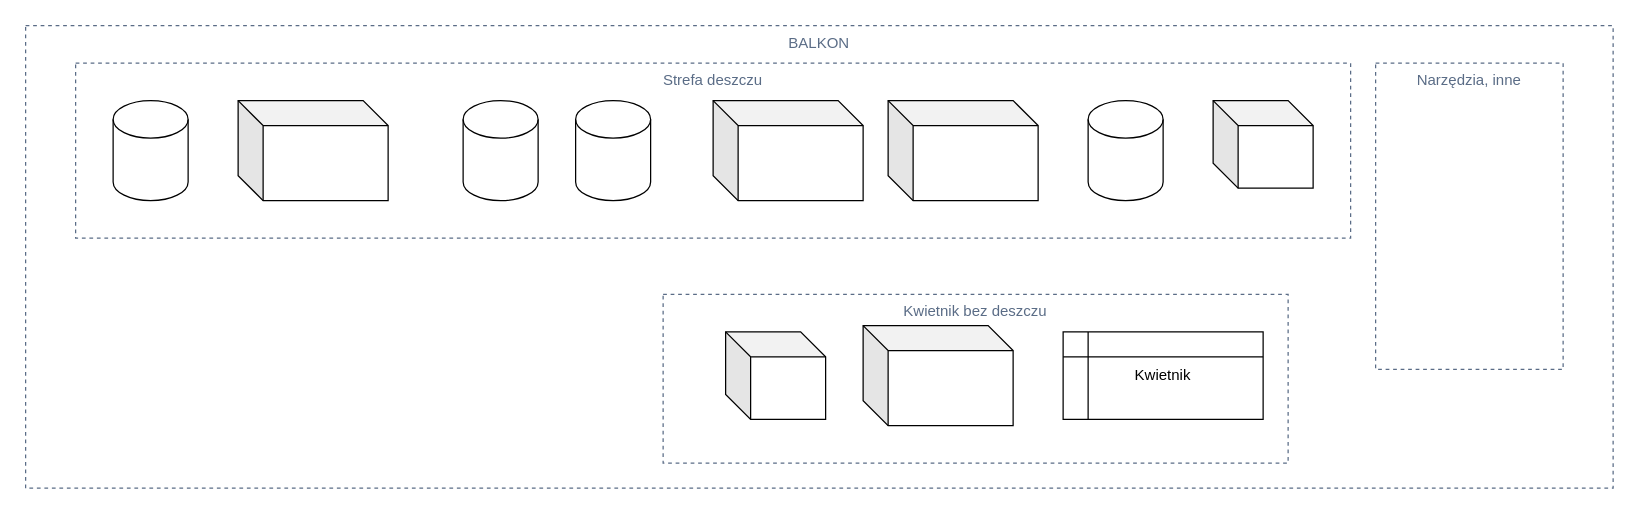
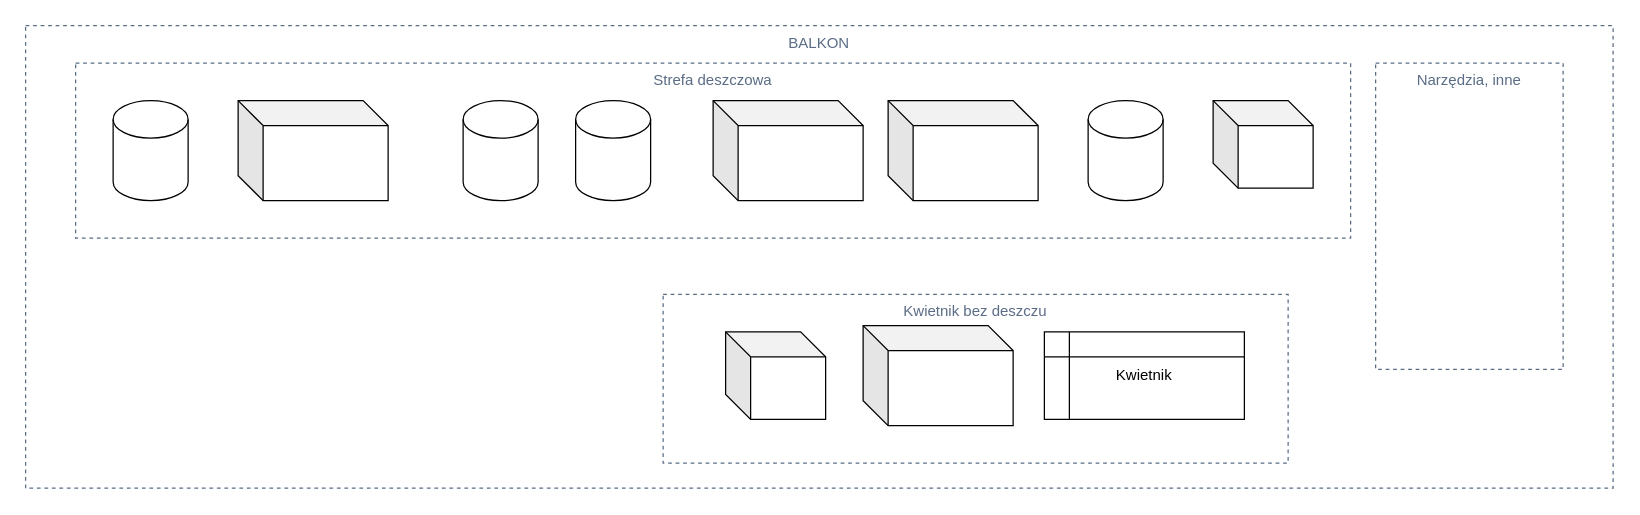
node "Strefa deszczu": label "Strefa deszczu" -> "Strefa deszczowa"
node "Kwietnik": moved (1163, 376) -> (1144, 376)
